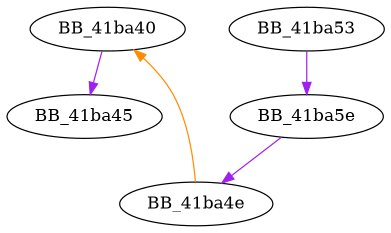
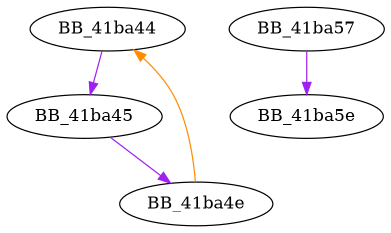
node "BB_41ba40": label "BB_41ba40" -> "BB_41ba44"
node "BB_41ba53": label "BB_41ba53" -> "BB_41ba57"
edge "BB_41ba5e" -> "BB_41ba4e": now "BB_41ba45" -> "BB_41ba4e"
